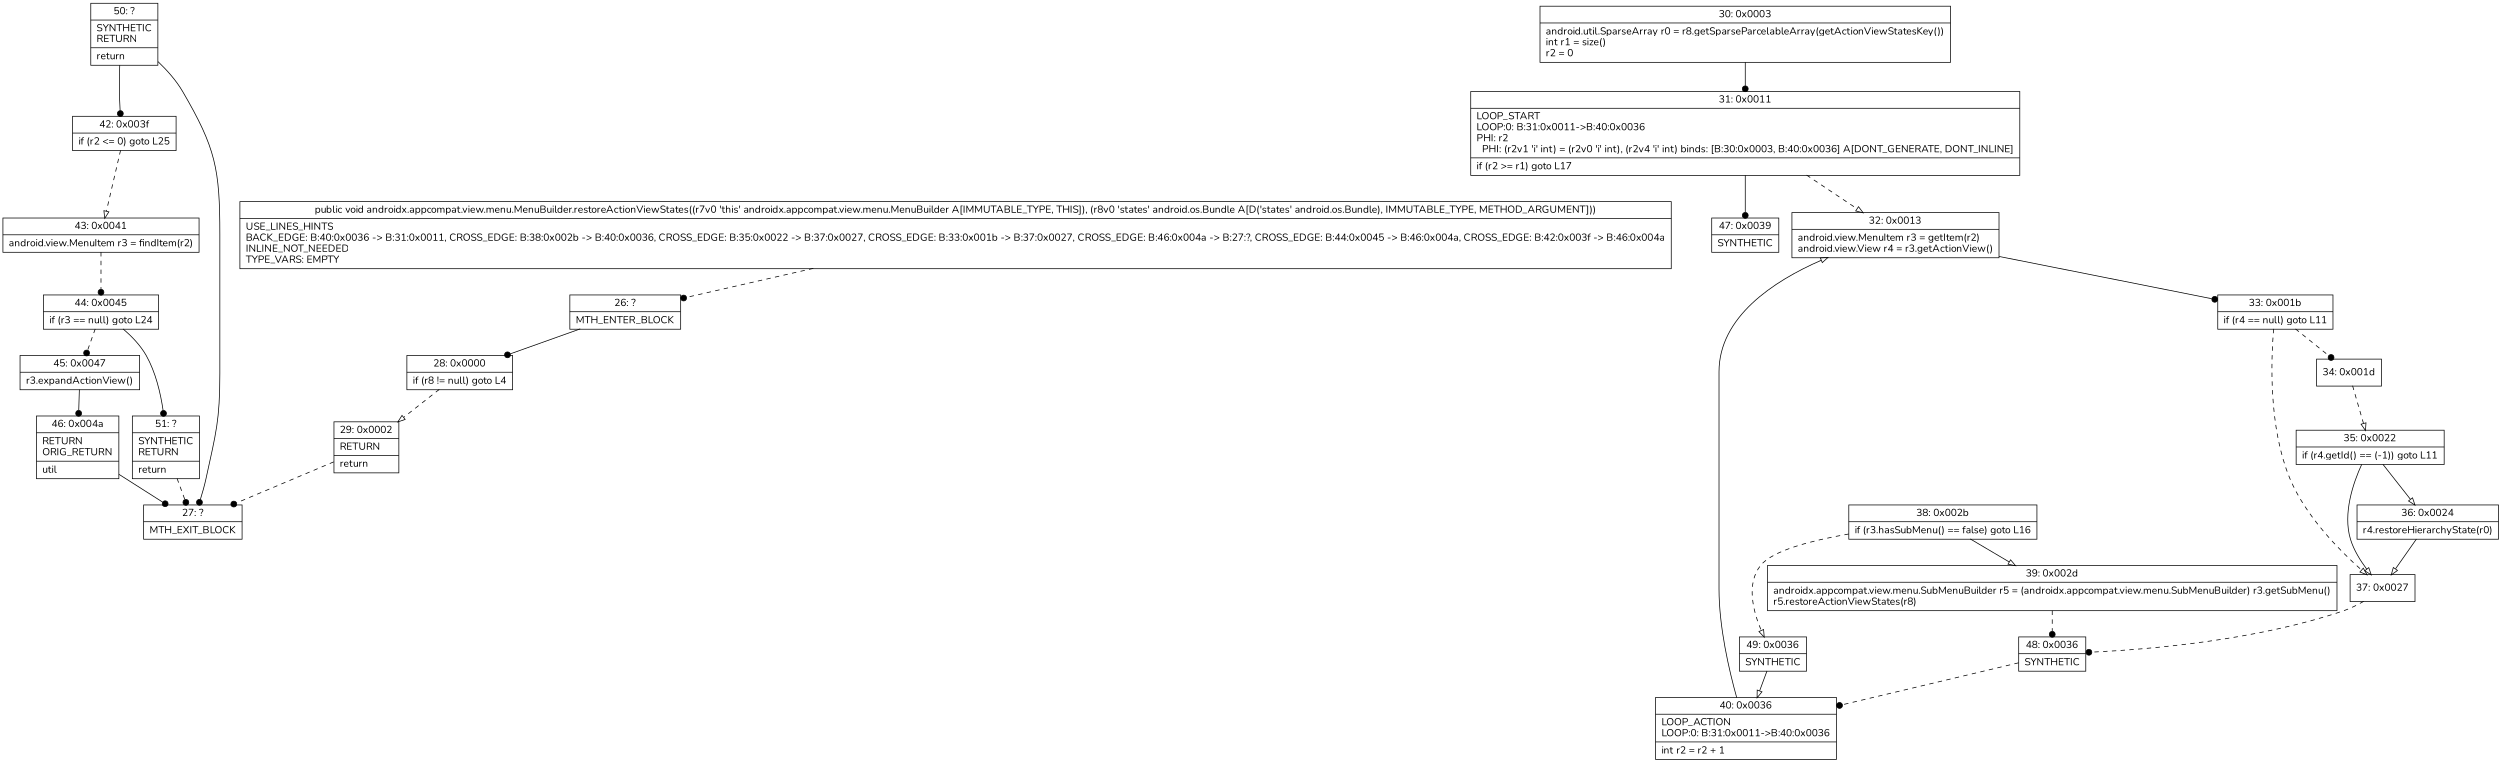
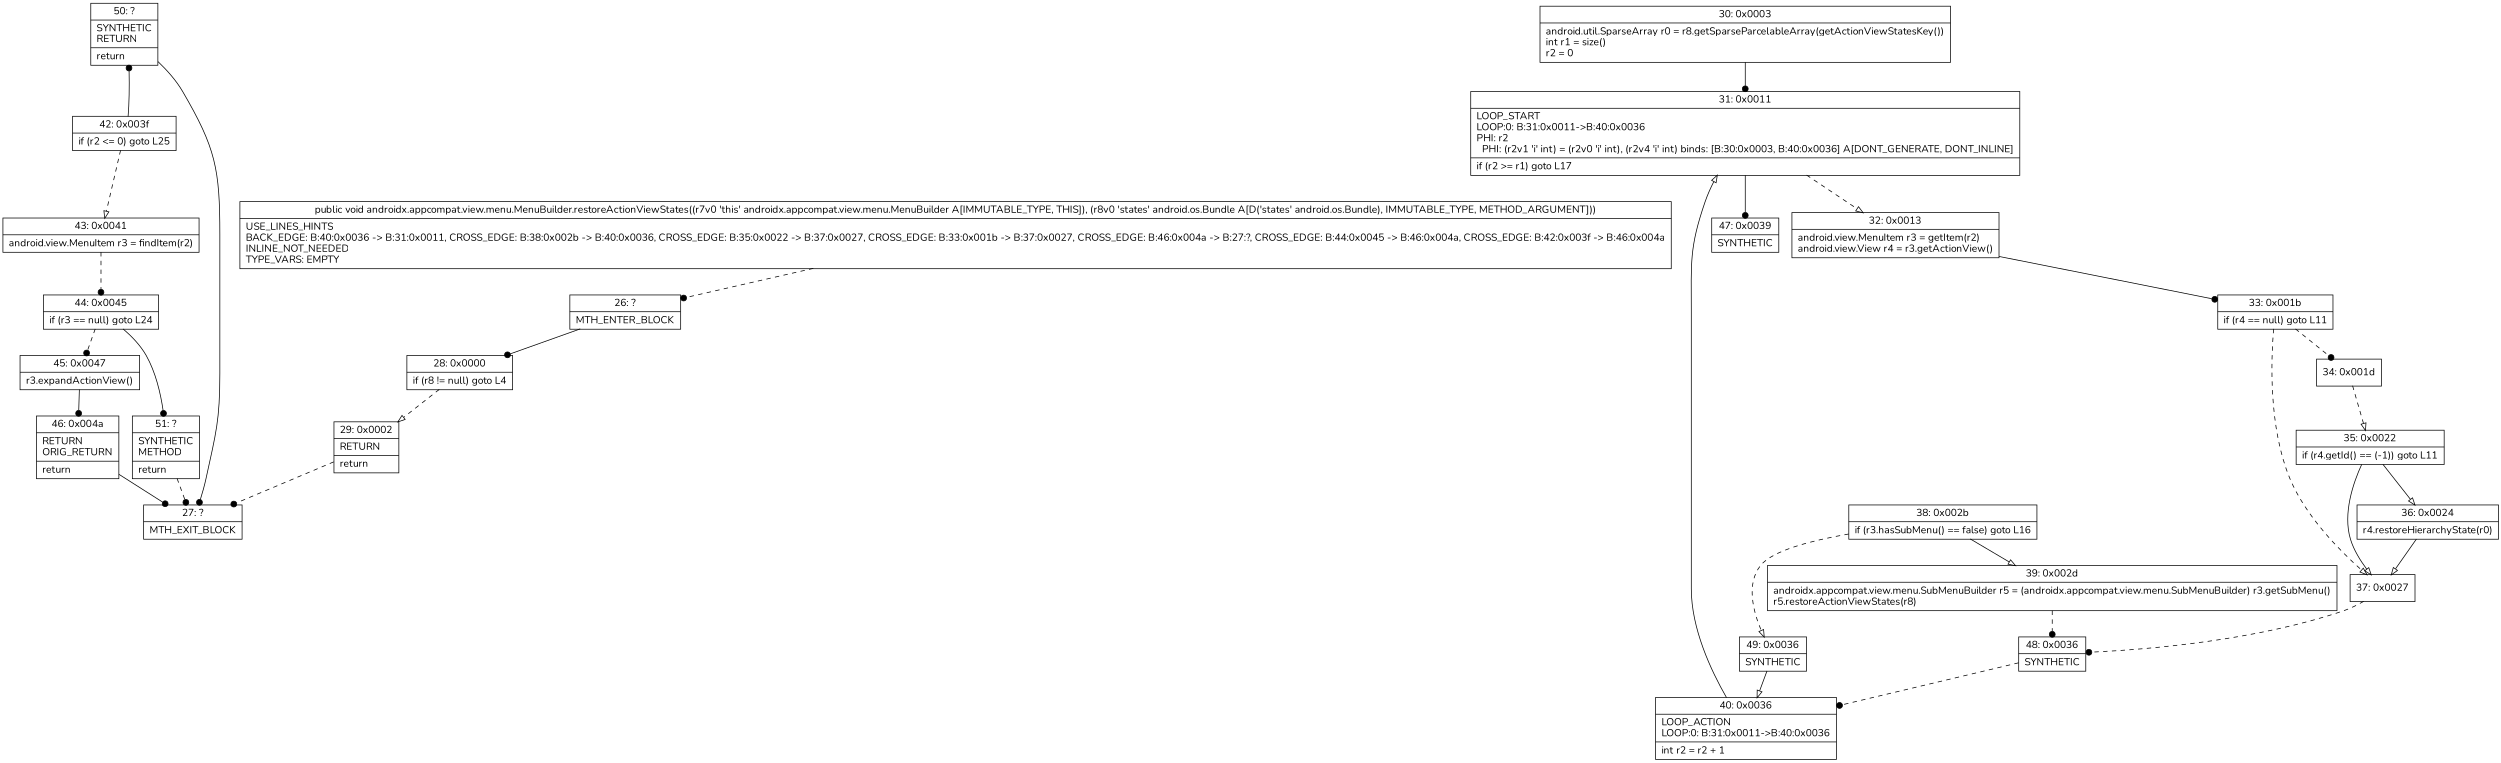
edge "50: ?" -> "42: 0x003f": reversed
node "51: ?": text "RETURN" -> "METHOD"
edge "40: 0x0036" -> "32: 0x0013": now "40: 0x0036" -> "31: 0x0011"
node "46: 0x004a": text "util" -> "return"
